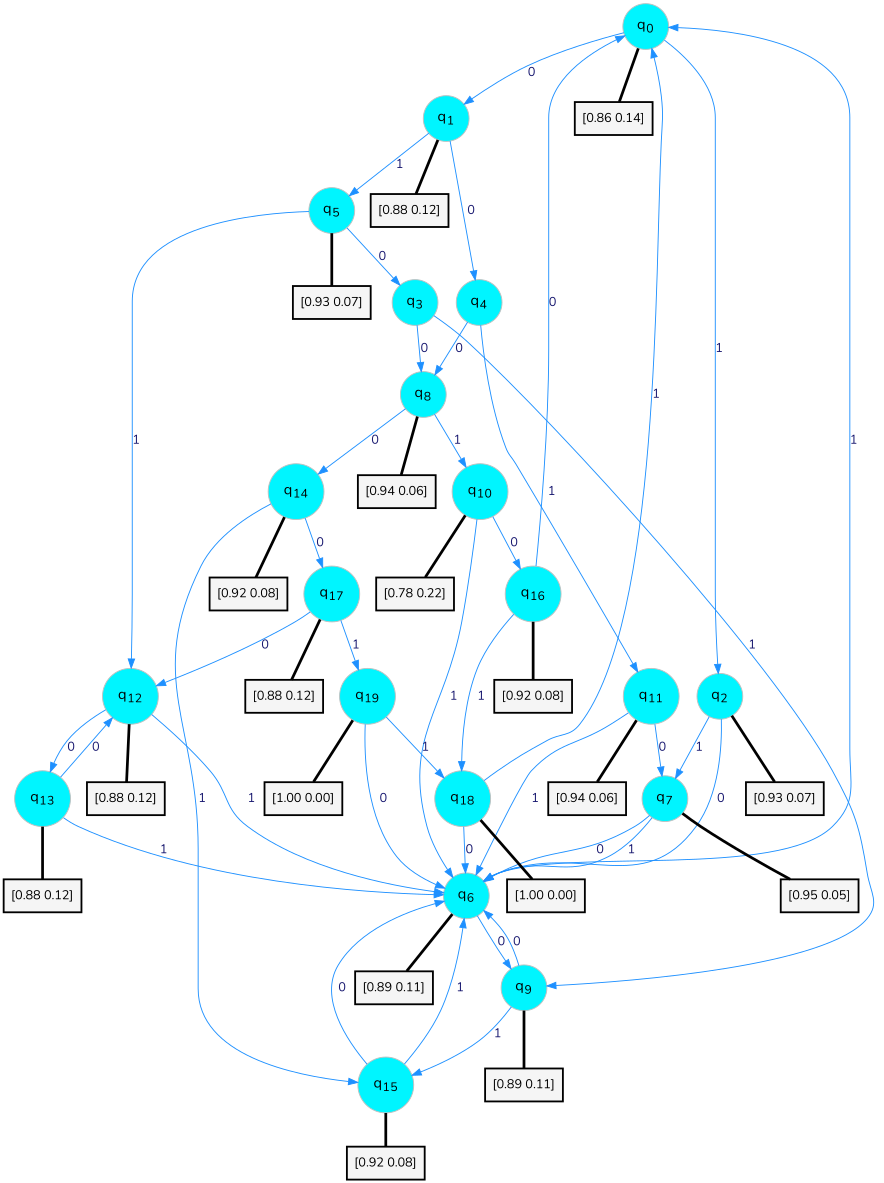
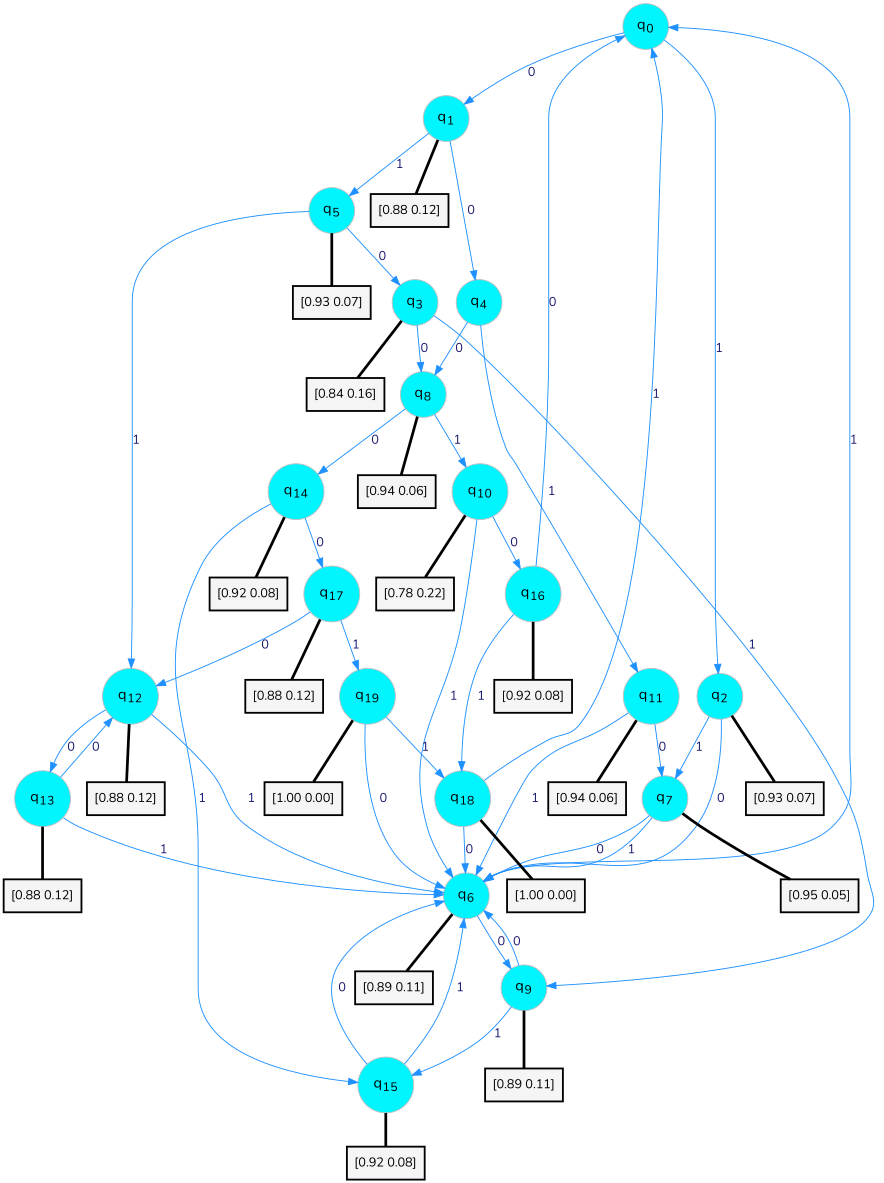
node "[0.86 0.14]": removed
node "[0.84 0.16]": added
